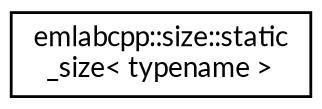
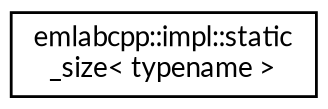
node "emlabcpp::size::static _size< typename >": label "emlabcpp::size::static _size< typename >" -> "emlabcpp::impl::static _size< typename >"
